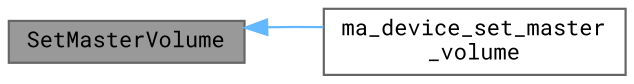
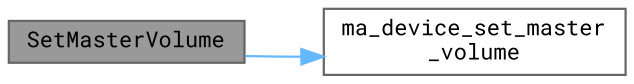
edge "ma_device_set_master _volume" -> "SetMasterVolume": reversed
